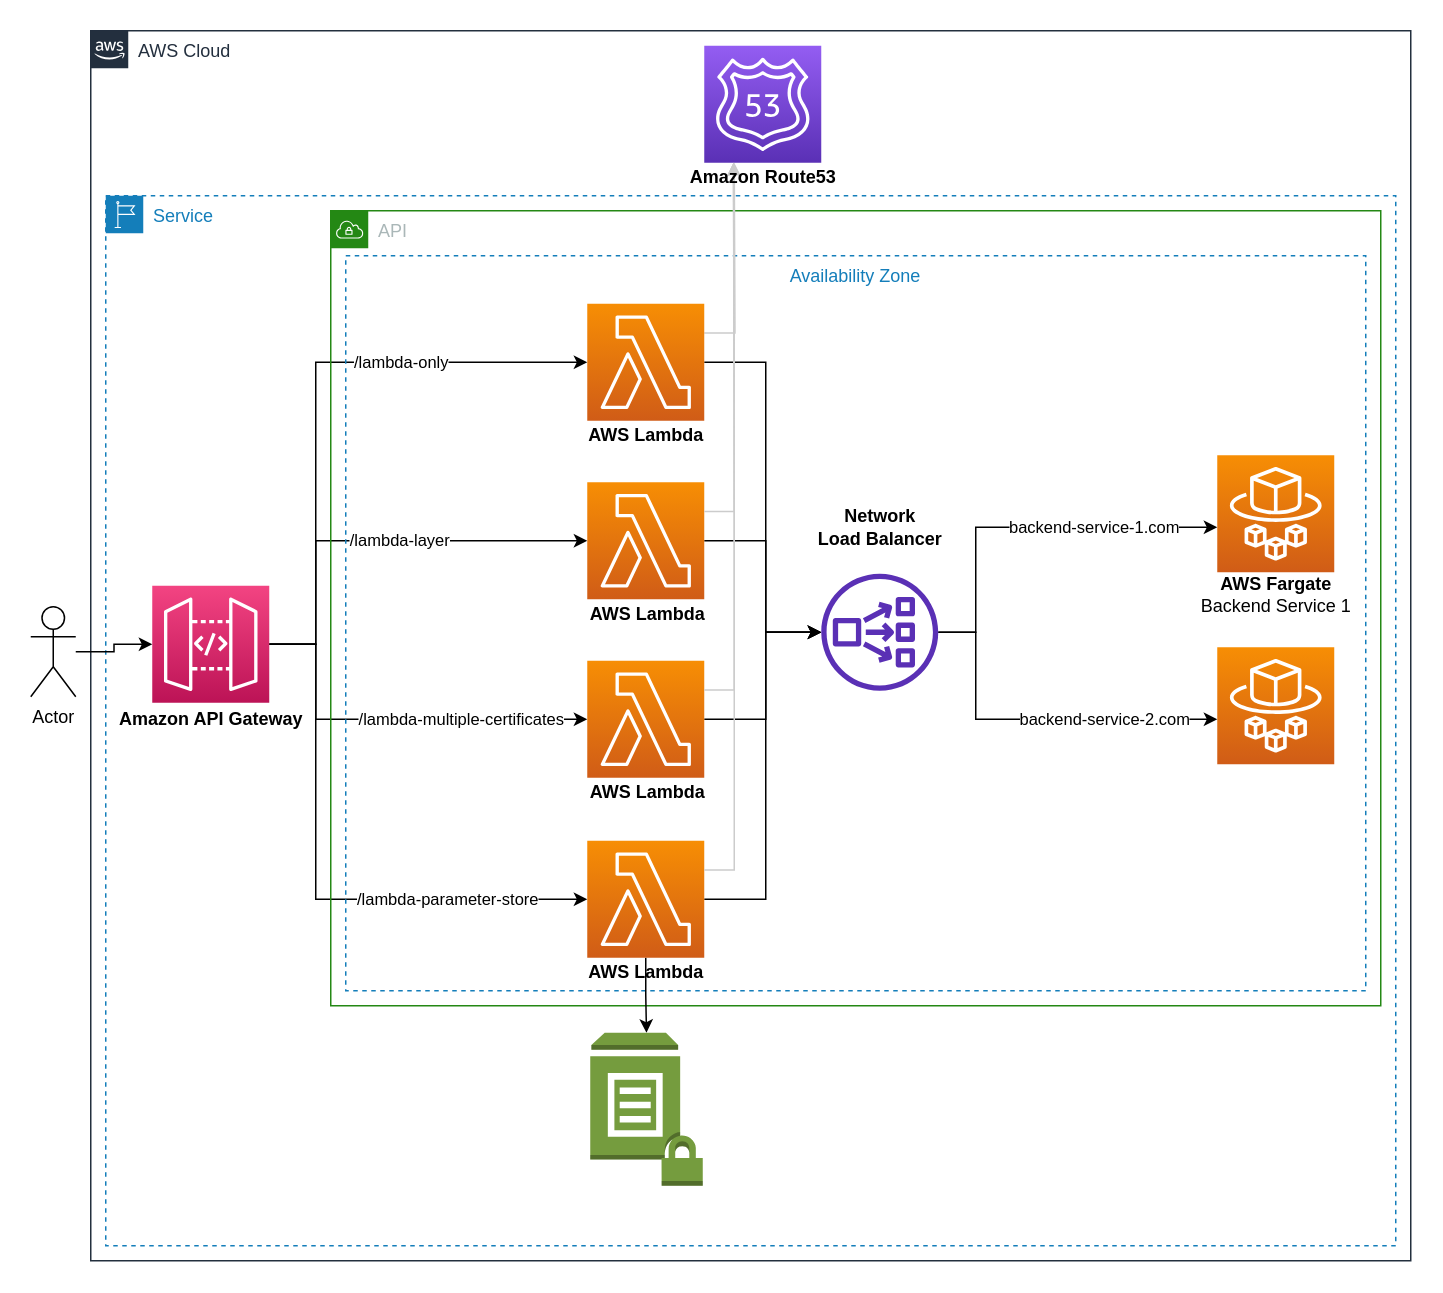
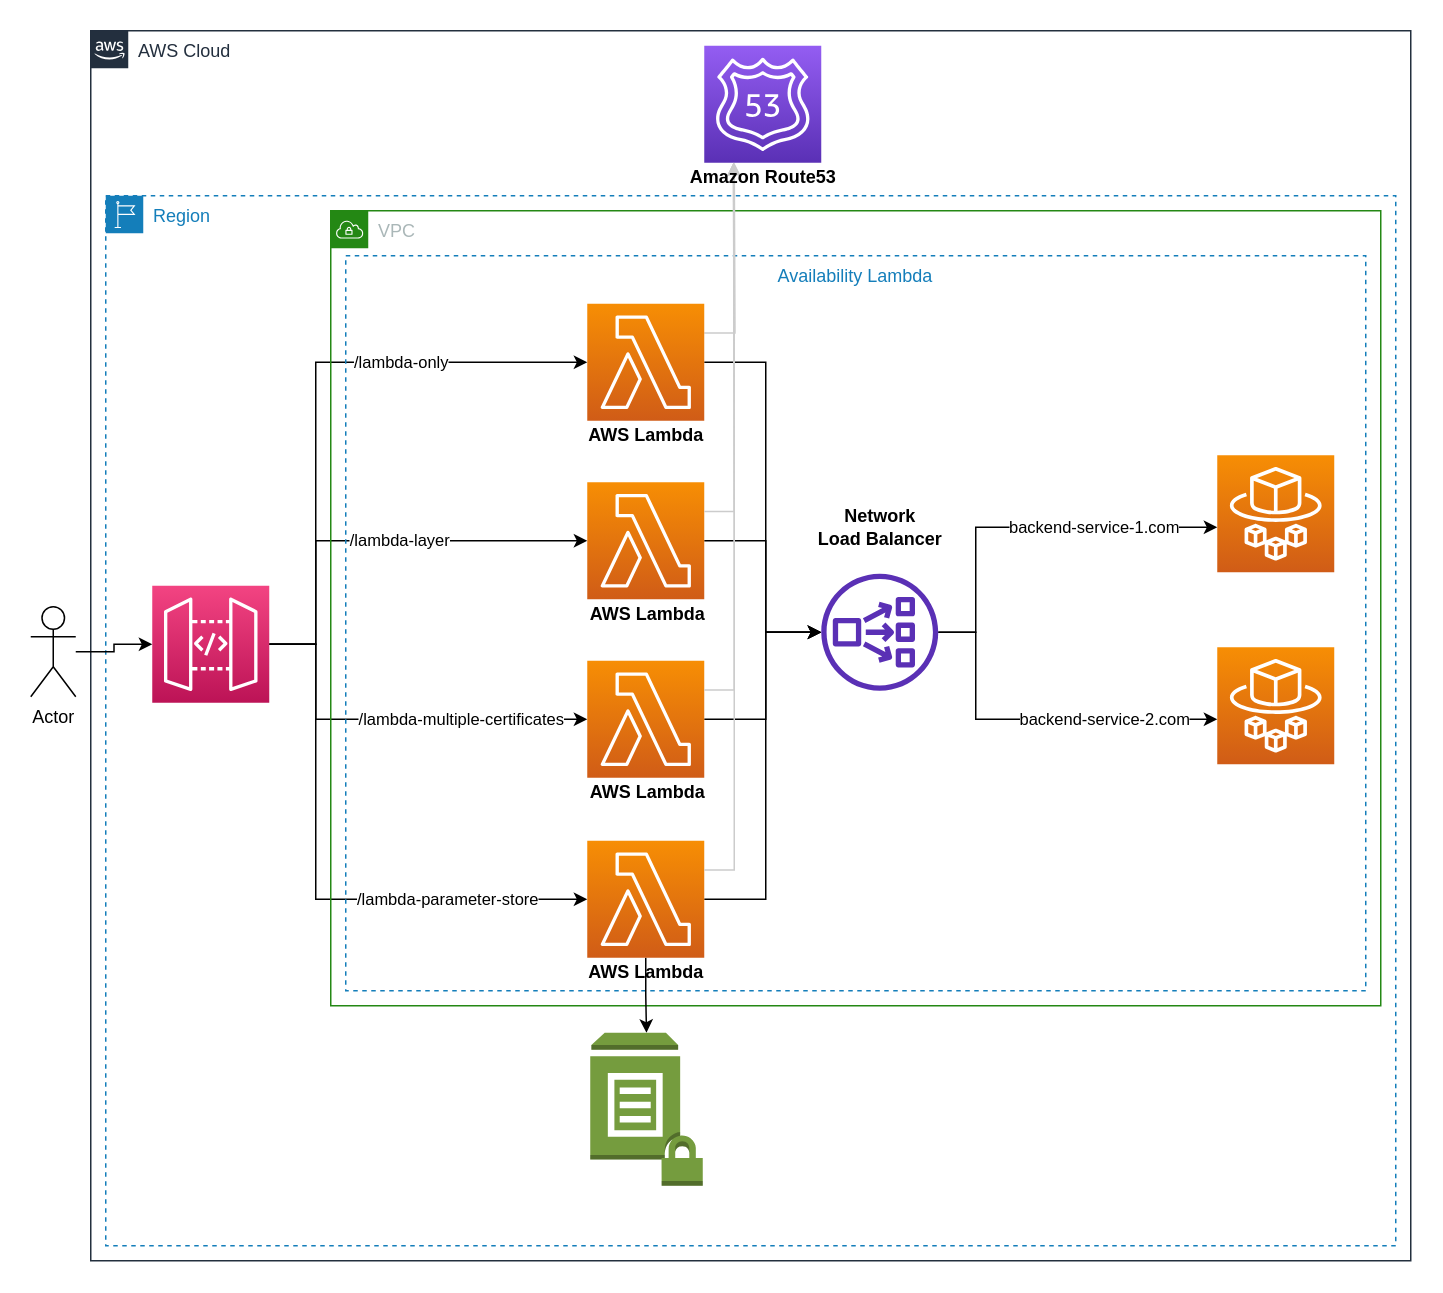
node "Service": label "Service" -> "Region"
node "API": label "API" -> "VPC"
node "Availability Zone": label "Availability Zone" -> "Availability Lambda"
node "AWS Fargate Backend Service 1": removed
node "Amazon API Gateway": removed
